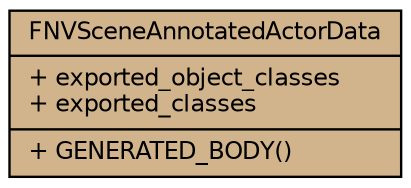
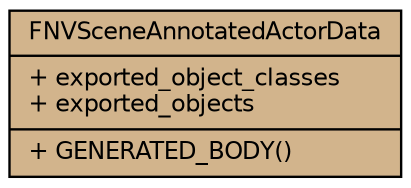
node "FNVSceneAnnotatedActorData": text "+ exported_classes" -> "+ exported_objects"
